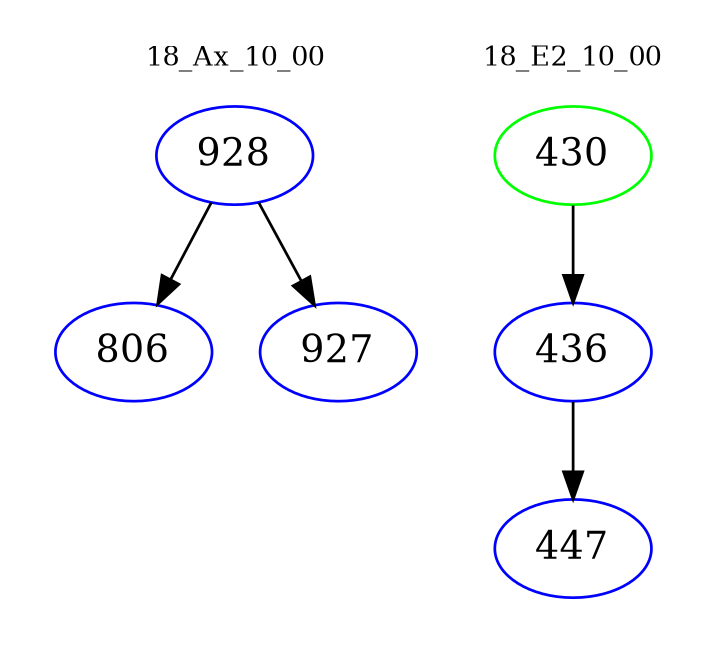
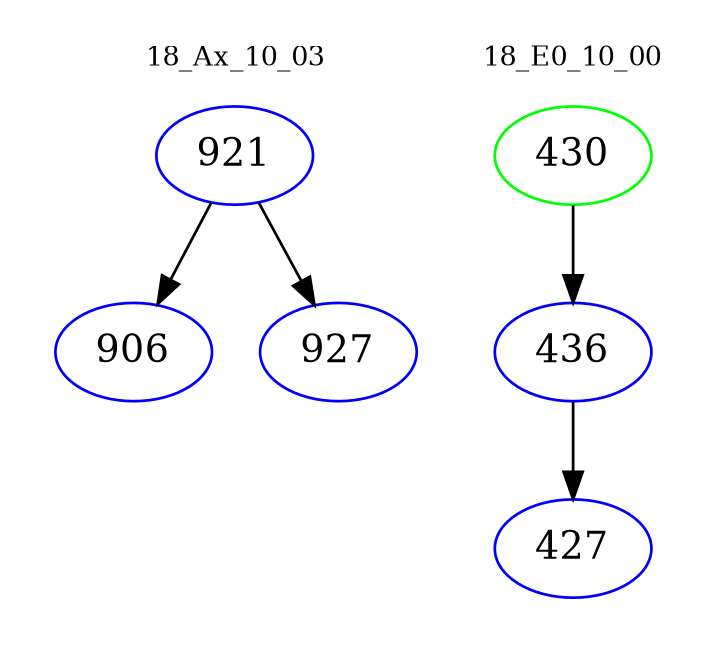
cluster "18_Ax_10_00": label "18_Ax_10_00" -> "18_Ax_10_03"
cluster "18_E2_10_00": label "18_E2_10_00" -> "18_E0_10_00"
node "928": label "928" -> "921"
node "806": label "806" -> "906"
node "447": label "447" -> "427"
